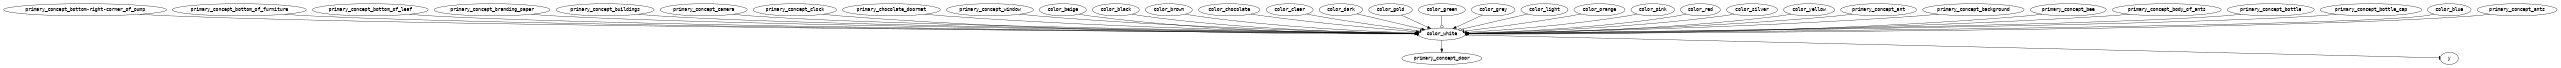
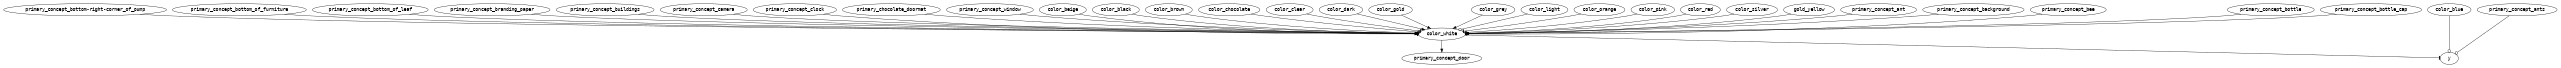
node "color_green": removed
node "color_yellow": label "color_yellow" -> "gold_yellow"
node "primary_concept_body_of_ants": removed
edge "color_chocolate" -> "color_white": arrowhead normal -> tee
edge "color_blue" -> "color_white": now "color_blue" -> "y"
edge "primary_concept_ants" -> "color_white": now "primary_concept_ants" -> "y"
